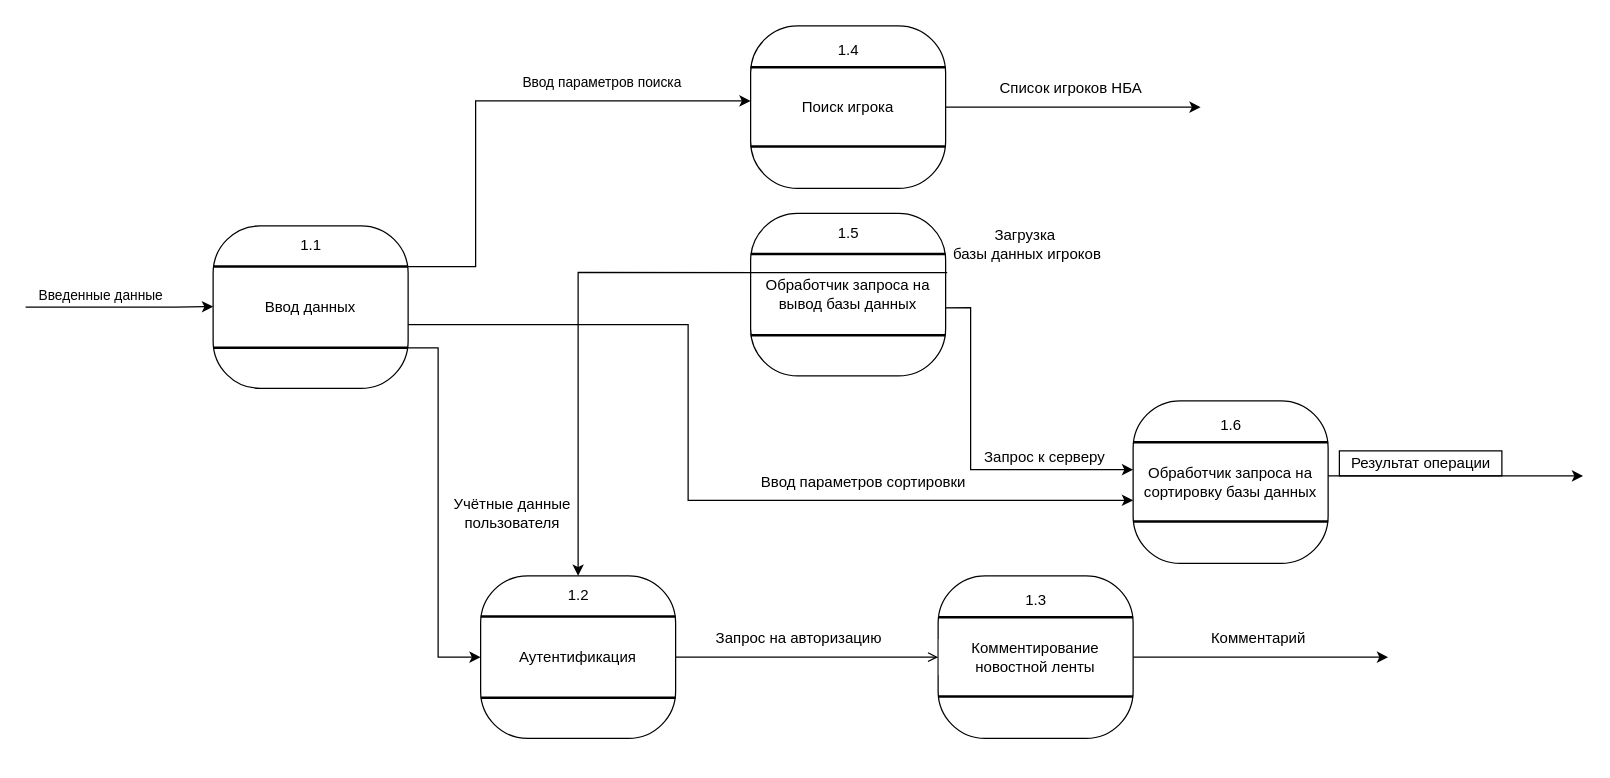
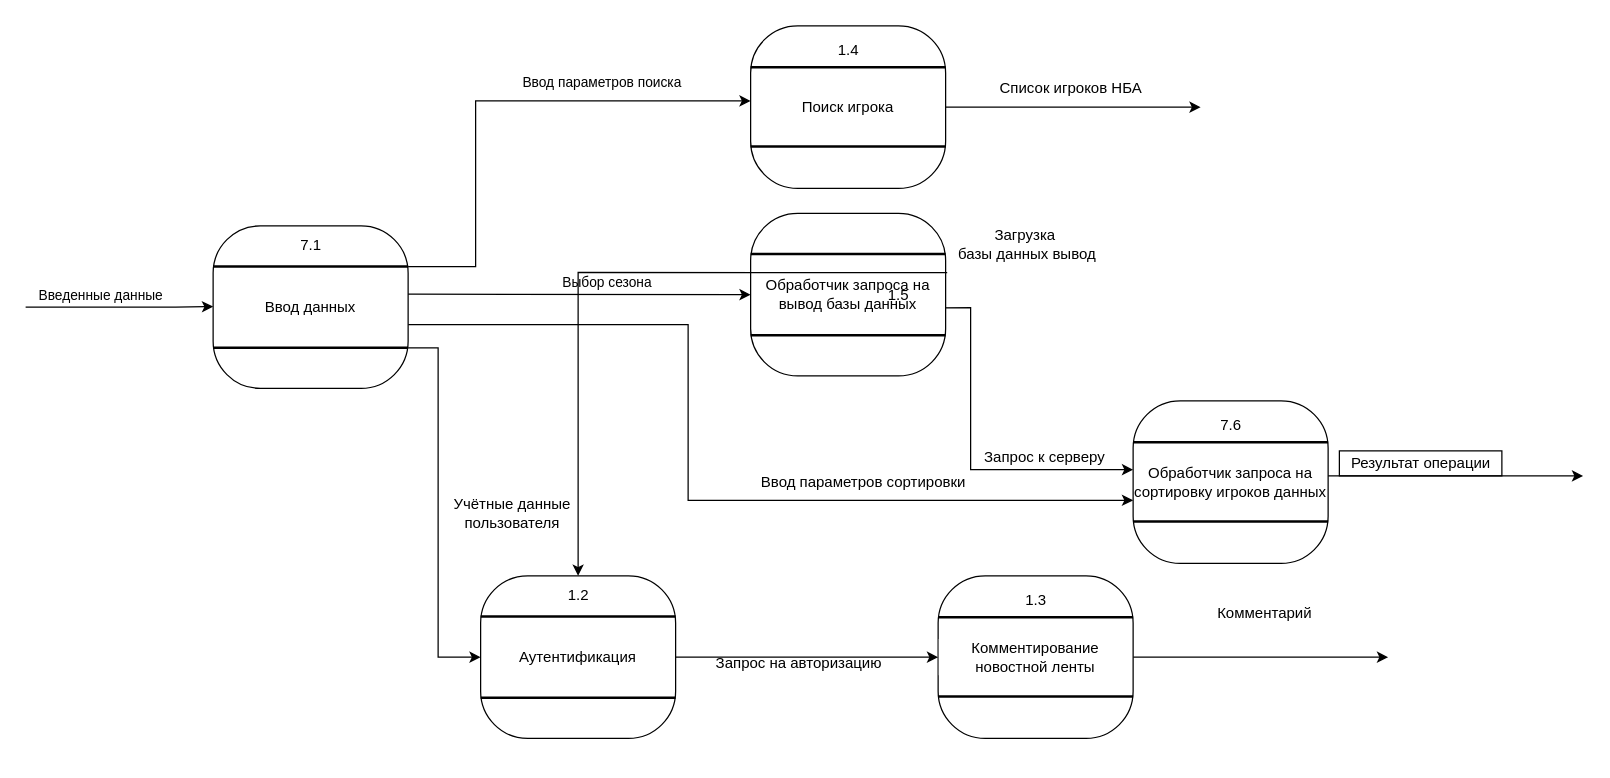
node "1.5": moved (848, 233) -> (898, 296)
node "Загрузка базы данных игроков": label "Загрузка базы данных игроков" -> "Загрузка базы данных вывод"
node "1.1": label "1.1" -> "7.1"
edge "Ввод данных" -> "Обработчик запроса на вывод базы данных": added, label "Выбор сезона"
node "1.6": label "1.6" -> "7.6"
node "Обработчик запроса на сортировку базы данных": label "Обработчик запроса на сортировку базы данных" -> "Обработчик запроса на сортировку игроков данных"
node "Запрос на авторизацию": moved (801, 638) -> (801, 663)
node "Комментарий": moved (1258, 638) -> (1264, 613)
edge "Аутентификация" -> "Комментирование новостной ленты": arrowhead open -> classic
